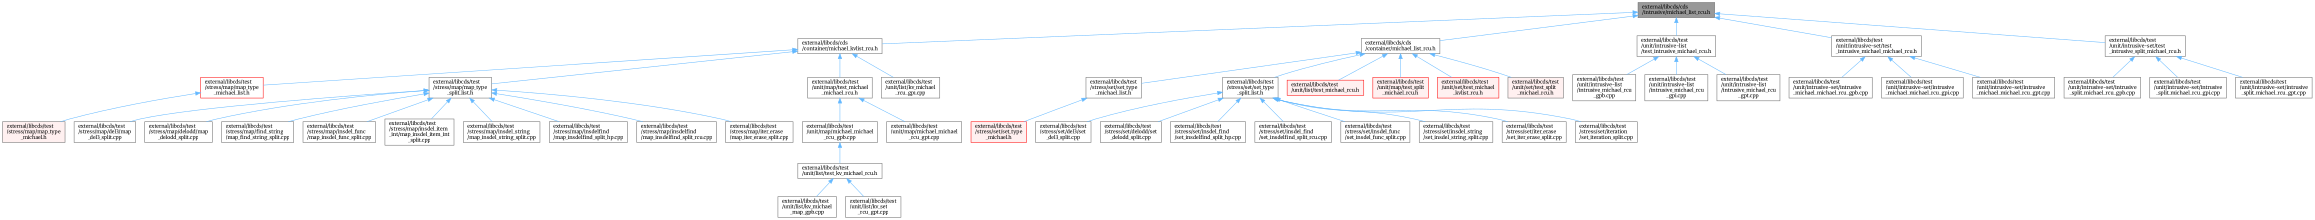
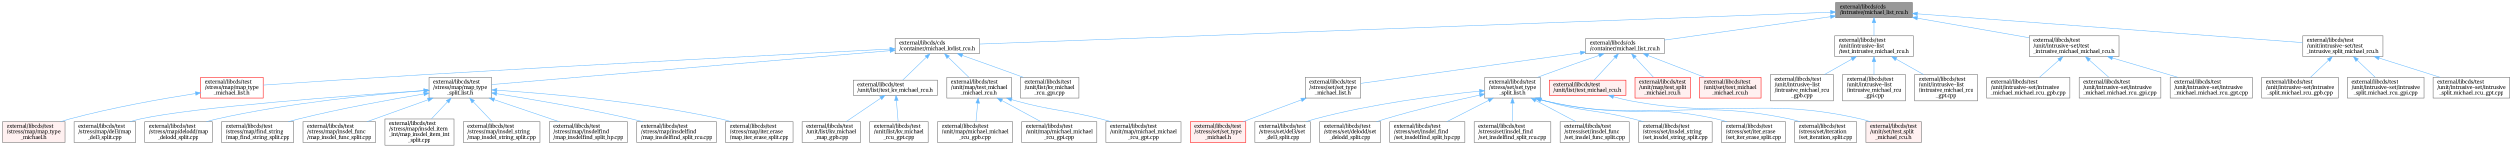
edge "external/libcds/test /unit/set/test_split _michael_rcu.h" -> "external/libcds/cds /container/michael_list_rcu.h": now "external/libcds/test /unit/set/test_split _michael_rcu.h" -> "external/libcds/test /unit/list/test_michael_rcu.h"
node "external/libcds/test /unit/set/test_michael _kvlist_rcu.h": label "external/libcds/test /unit/set/test_michael _kvlist_rcu.h" -> "external/libcds/test /unit/set/test_michael _michael_rcu.h"
node "external/libcds/test /unit/map/michael_michael _rcu_gpi.cpp": added
edge "external/libcds/test /unit/list/test_kv_michael_rcu.h" -> "external/libcds/test /unit/map/michael_michael _rcu_gpb.cpp": now "external/libcds/test /unit/list/test_kv_michael_rcu.h" -> "external/libcds/cds /container/michael_kvlist_rcu.h"
node "external/libcds/test /unit/list/kv_set _rcu_gpt.cpp": label "external/libcds/test /unit/list/kv_set _rcu_gpt.cpp" -> "external/libcds/test /unit/list/kv_michael _rcu_gpt.cpp"
